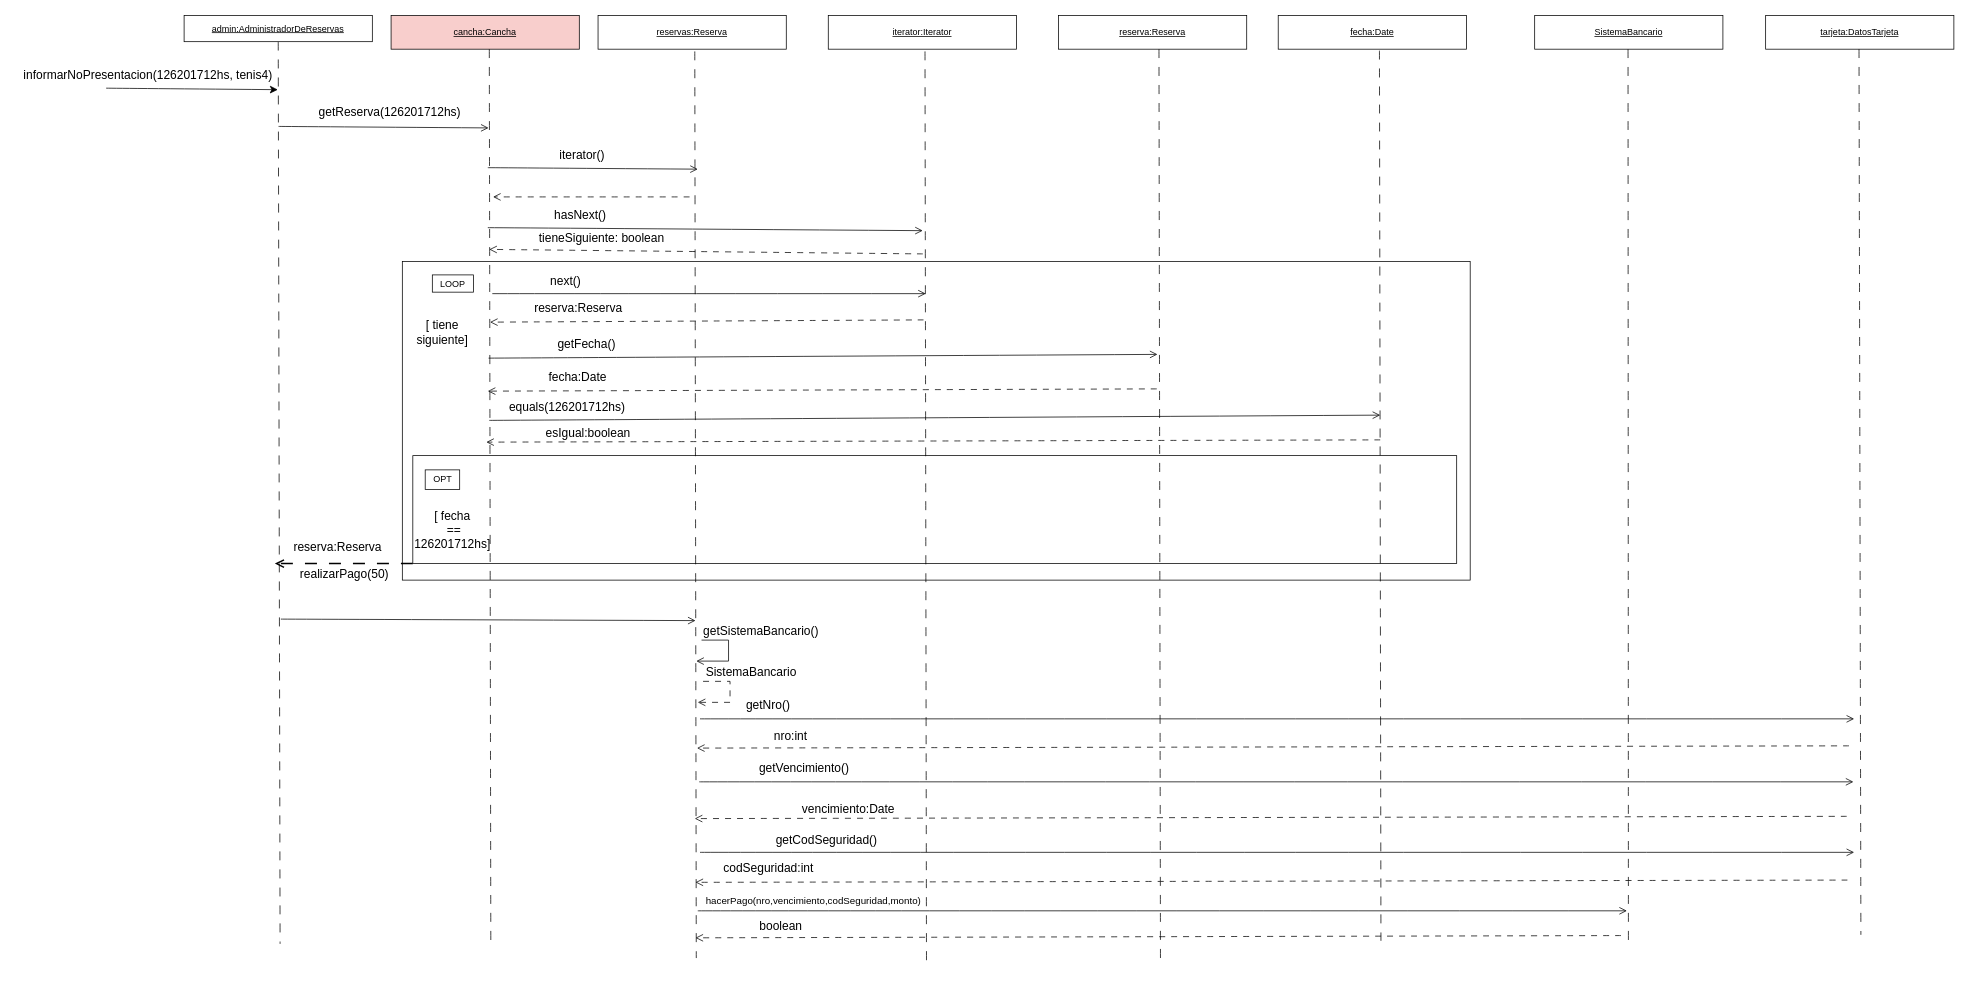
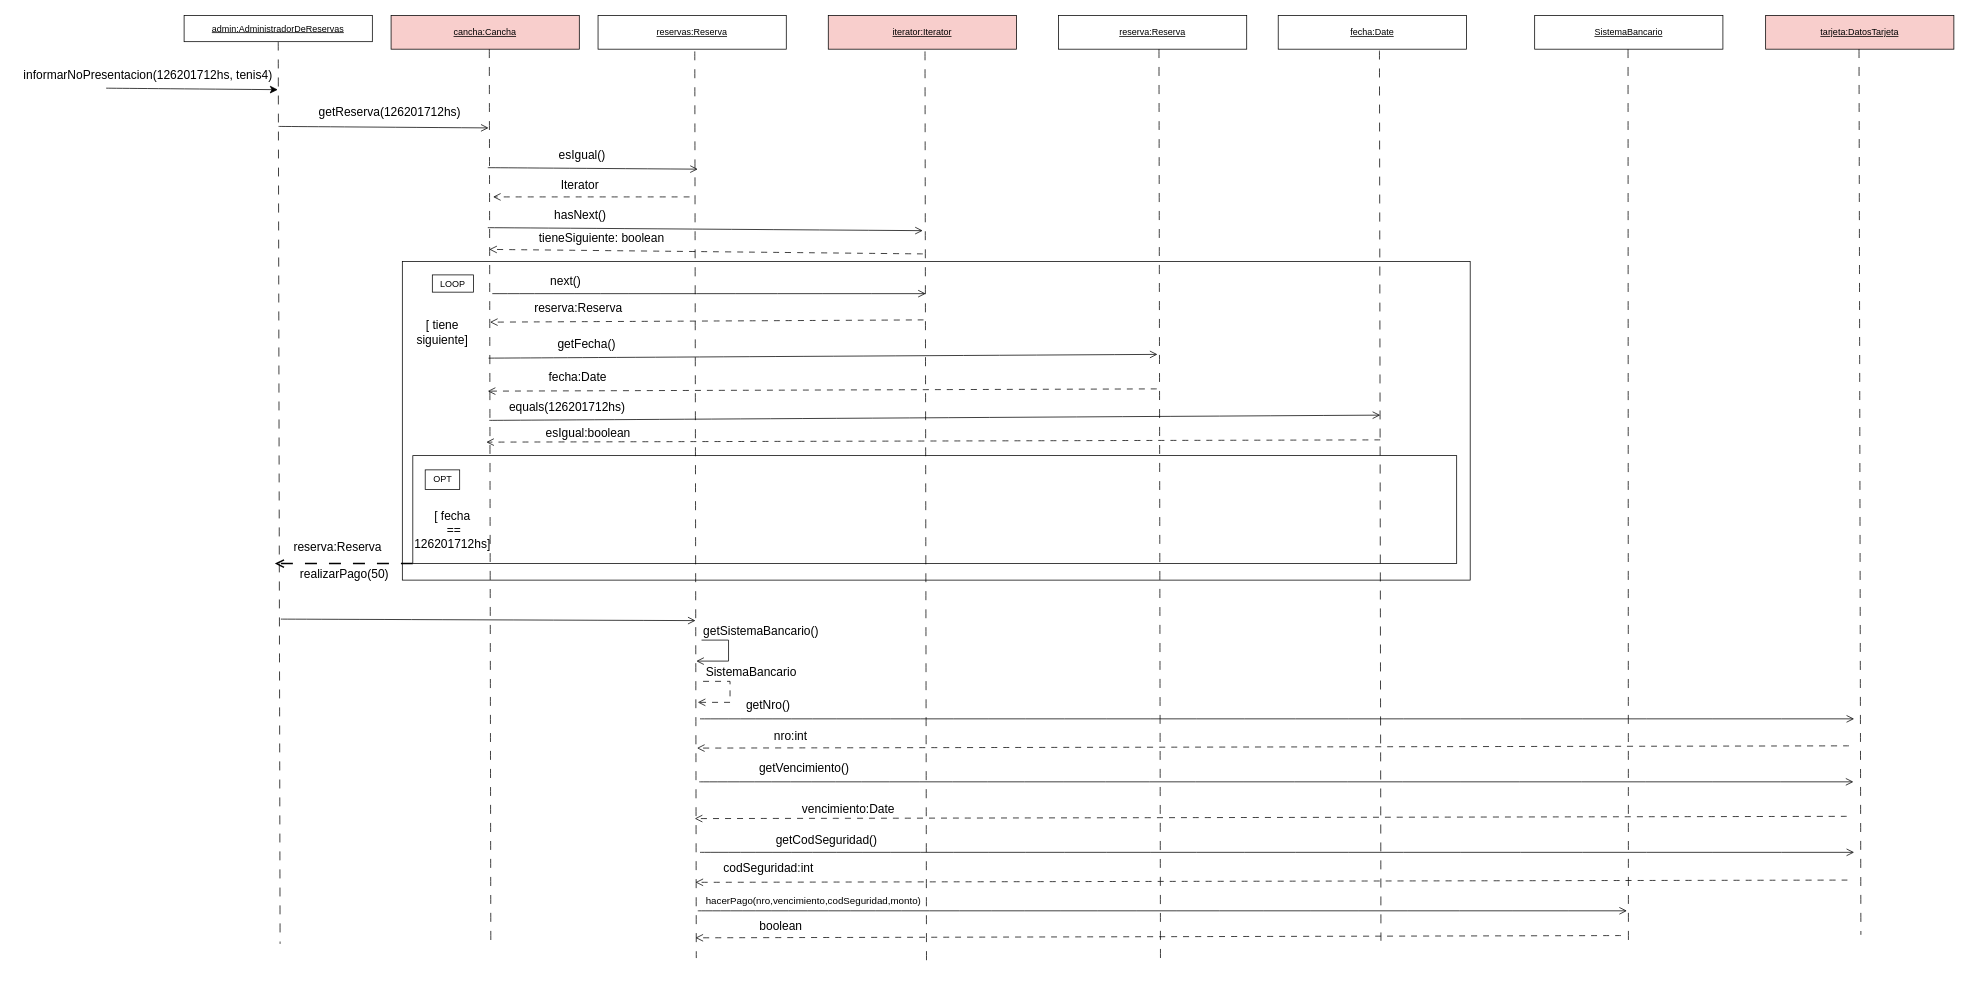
node "iterator:Iterator": fillcolor #ffffff -> #f8cecc
node "tarjeta:DatosTarjeta": fillcolor #ffffff -> #f8cecc
node "iterator()": label "iterator()" -> "esIgual()"
node "Iterator": added
